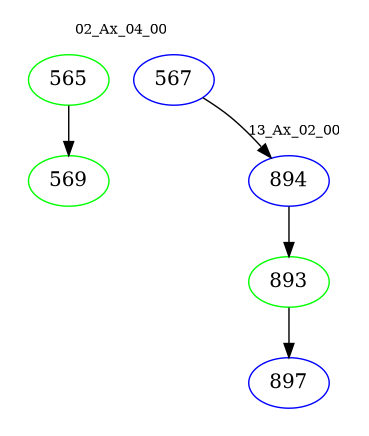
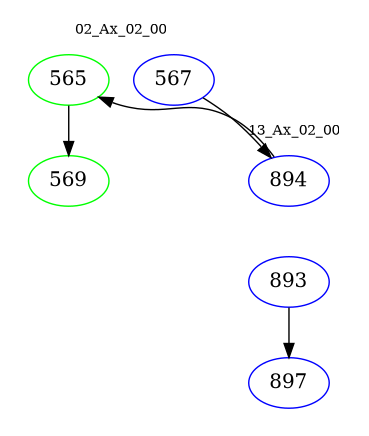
cluster "02_Ax_04_00": label "02_Ax_04_00" -> "02_Ax_02_00"
edge "894" -> "893": now "894" -> "565"
node "893": color green -> blue
